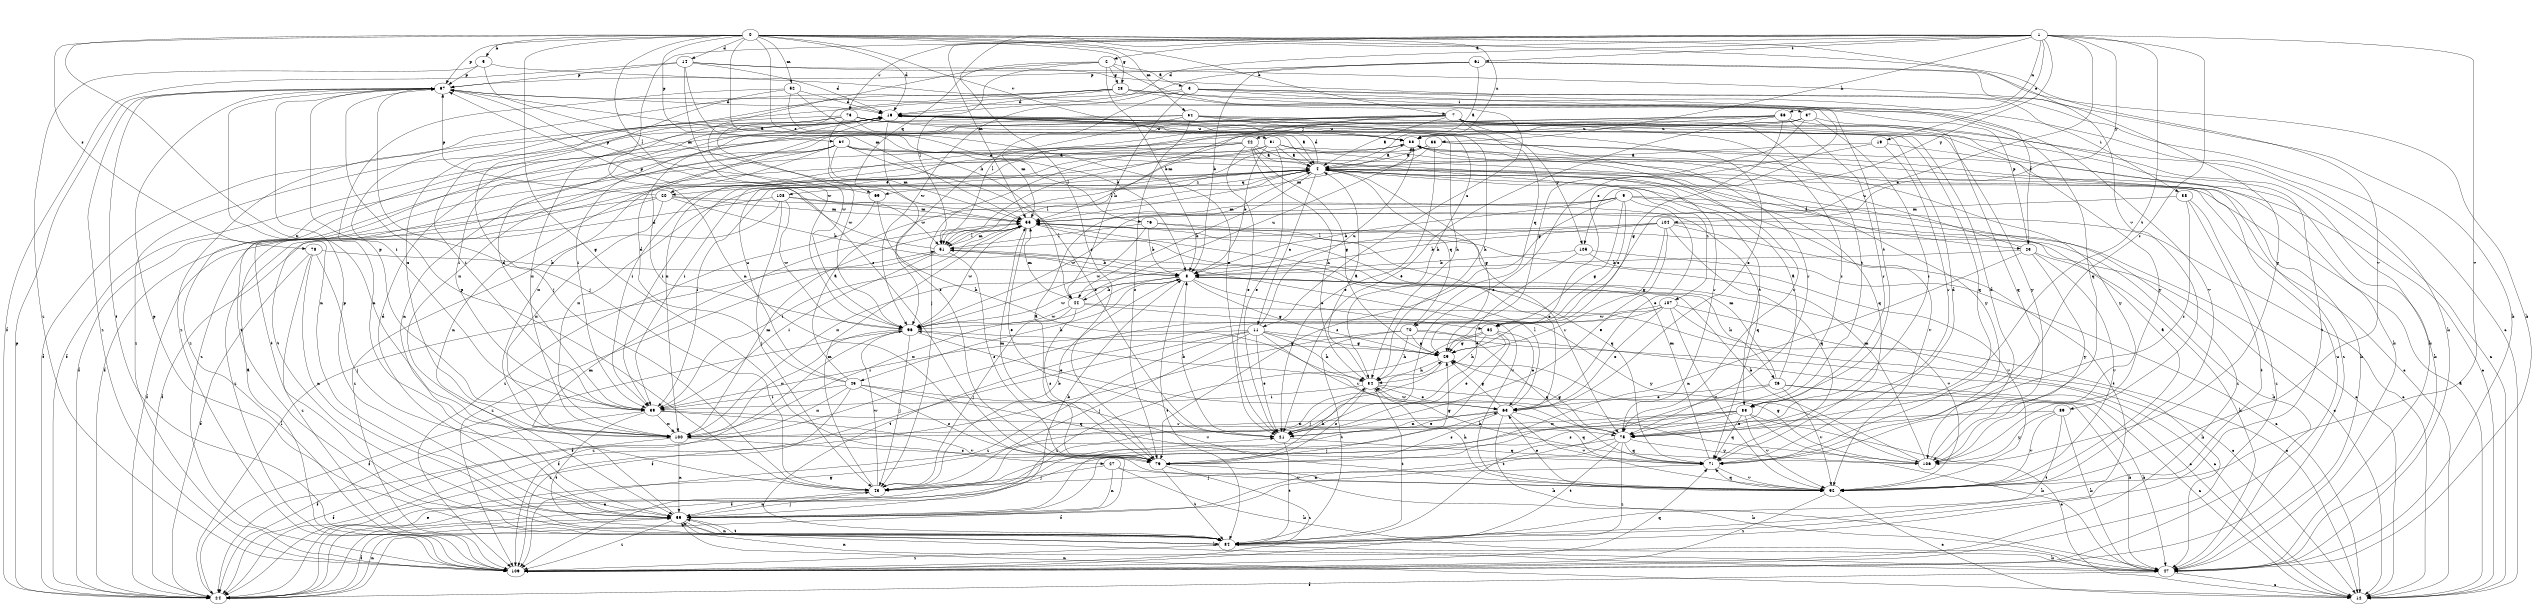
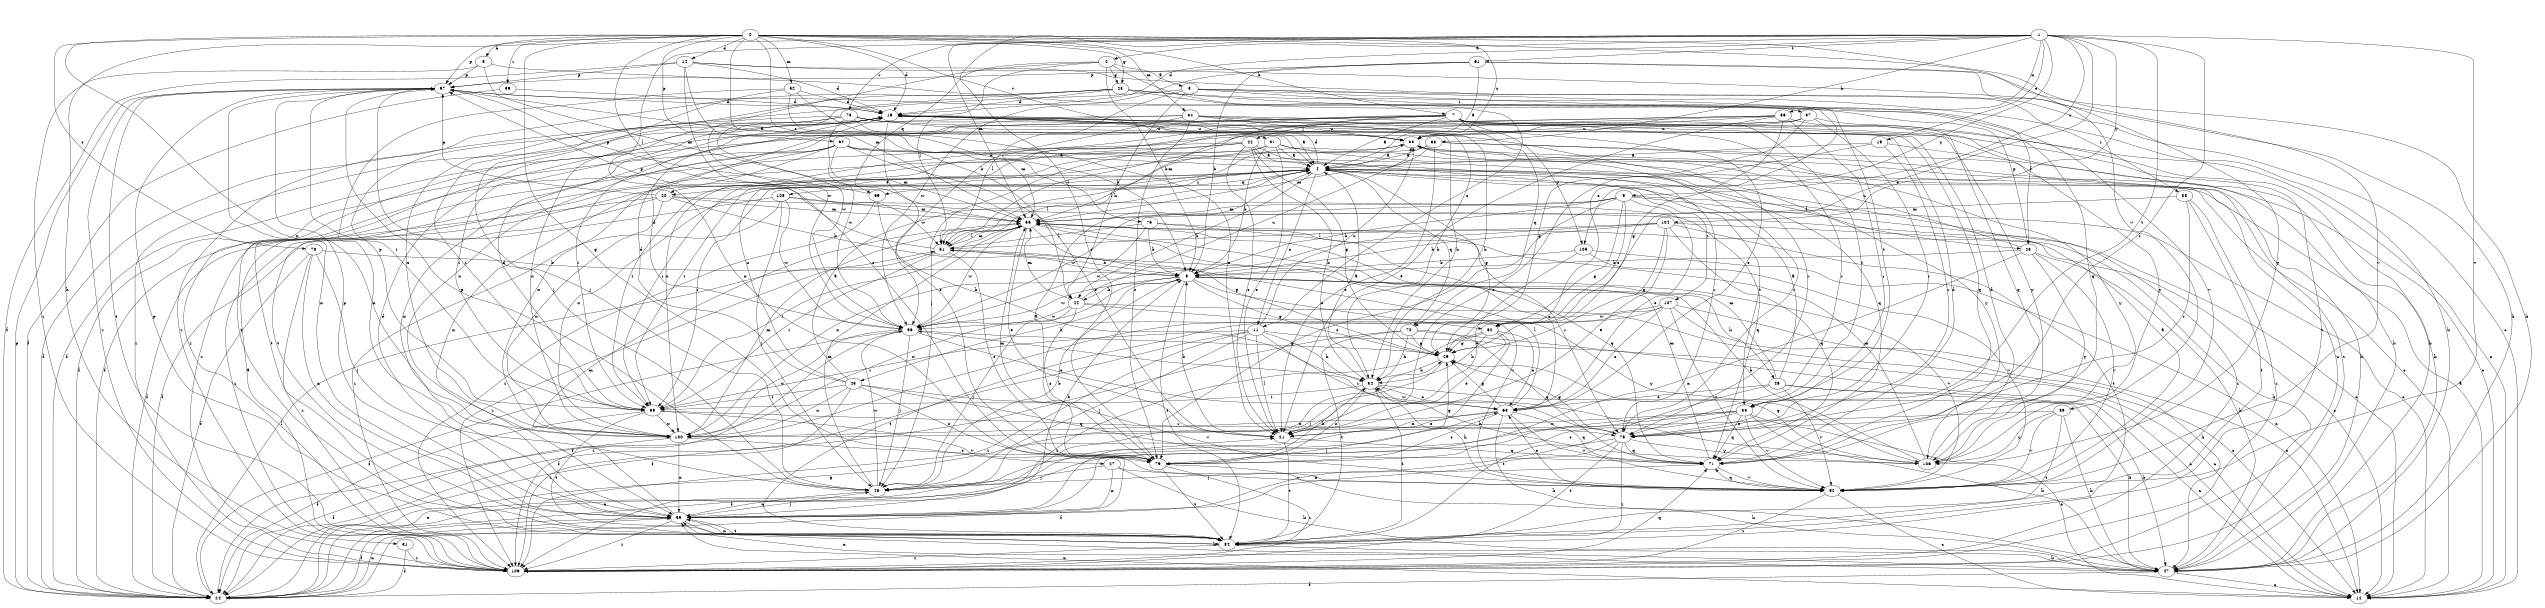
node "36": added
edge "1" -> "9": added, label "c"
edge "4" -> "92": removed, label "v"
edge "11" -> "29": now "55" -> "29"
edge "11" -> "21": label "e" -> "l"
node "31": added
